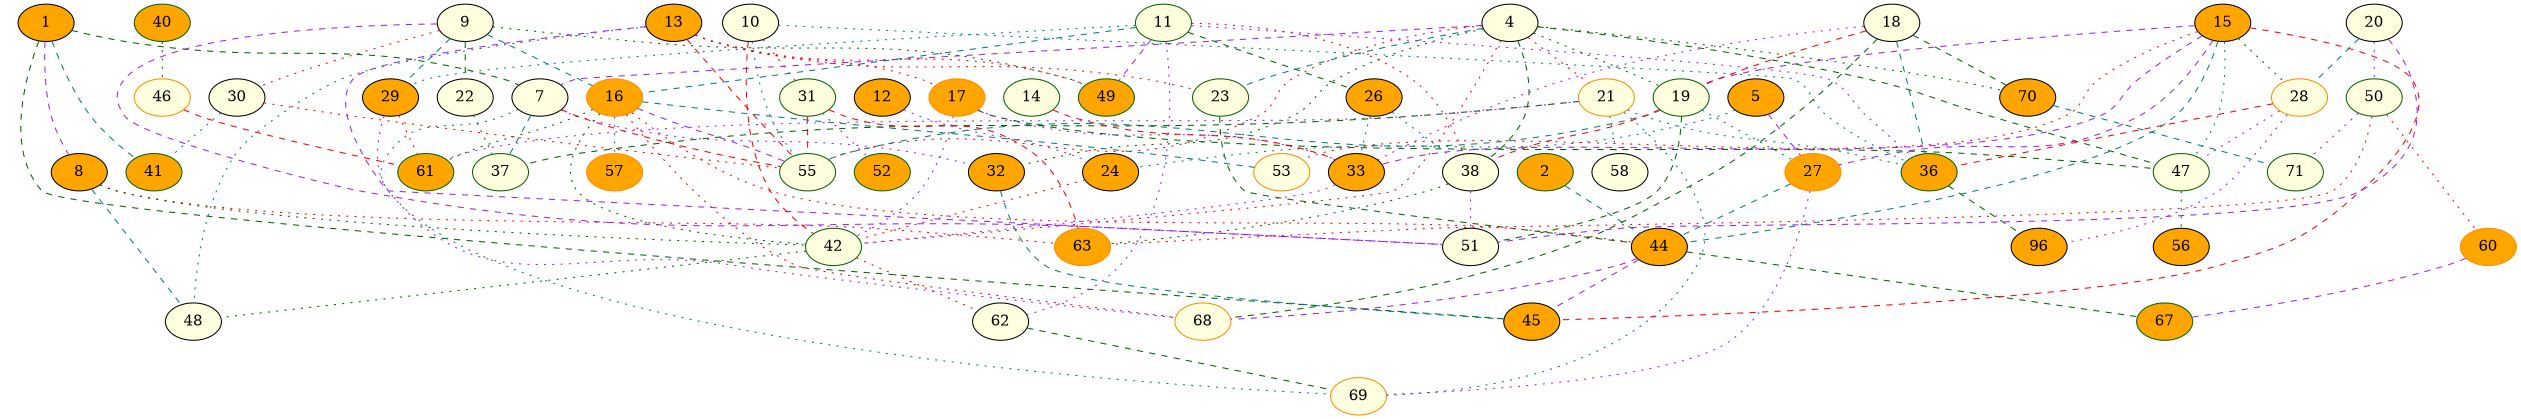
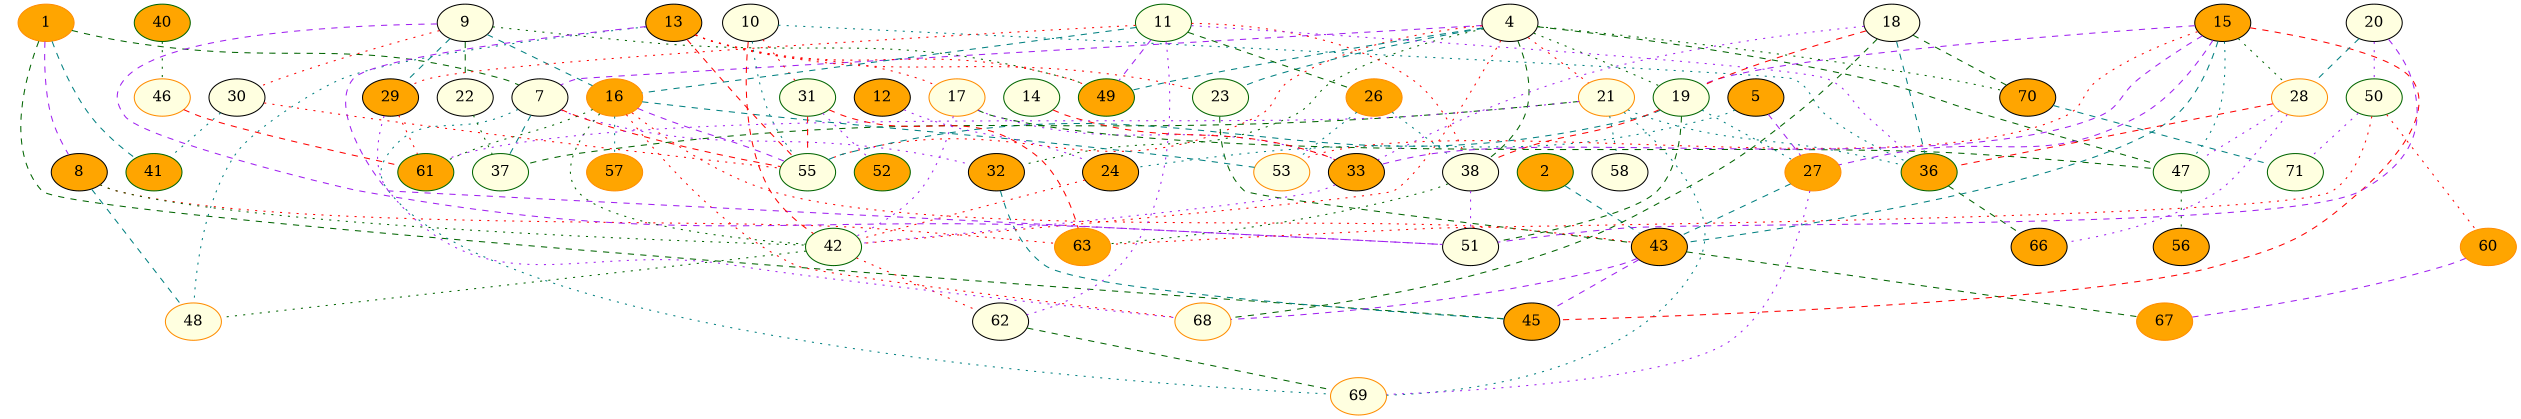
node "1": color black -> darkorange
edge "11" -- "29": color teal -> red
edge "4" -- "49": added
node "17": fillcolor orange -> lightyellow
node "26": color black -> darkorange
edge "26" -- "33": now "26" -- "53"
node "44": label "44" -> "43"
node "96": label "96" -> "66"
node "48": color black -> darkorange
node "67": color darkgreen -> darkorange
